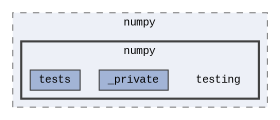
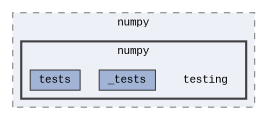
node "_private": label "_private" -> "_tests"
